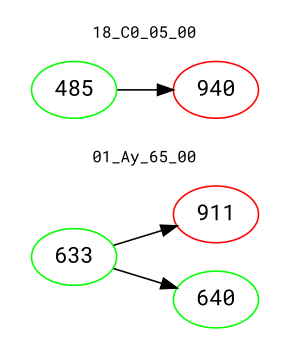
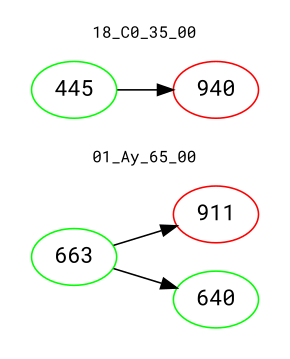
cluster "18_C0_05_00": label "18_C0_05_00" -> "18_C0_35_00"
node "485": label "485" -> "445"
node "633": label "633" -> "663"
